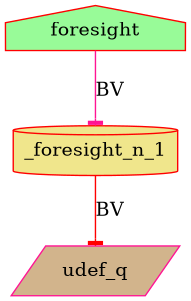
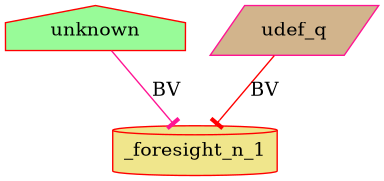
node "foresight": label "foresight" -> "unknown"
edge "_foresight_n_1" -> "udef_q": reversed
